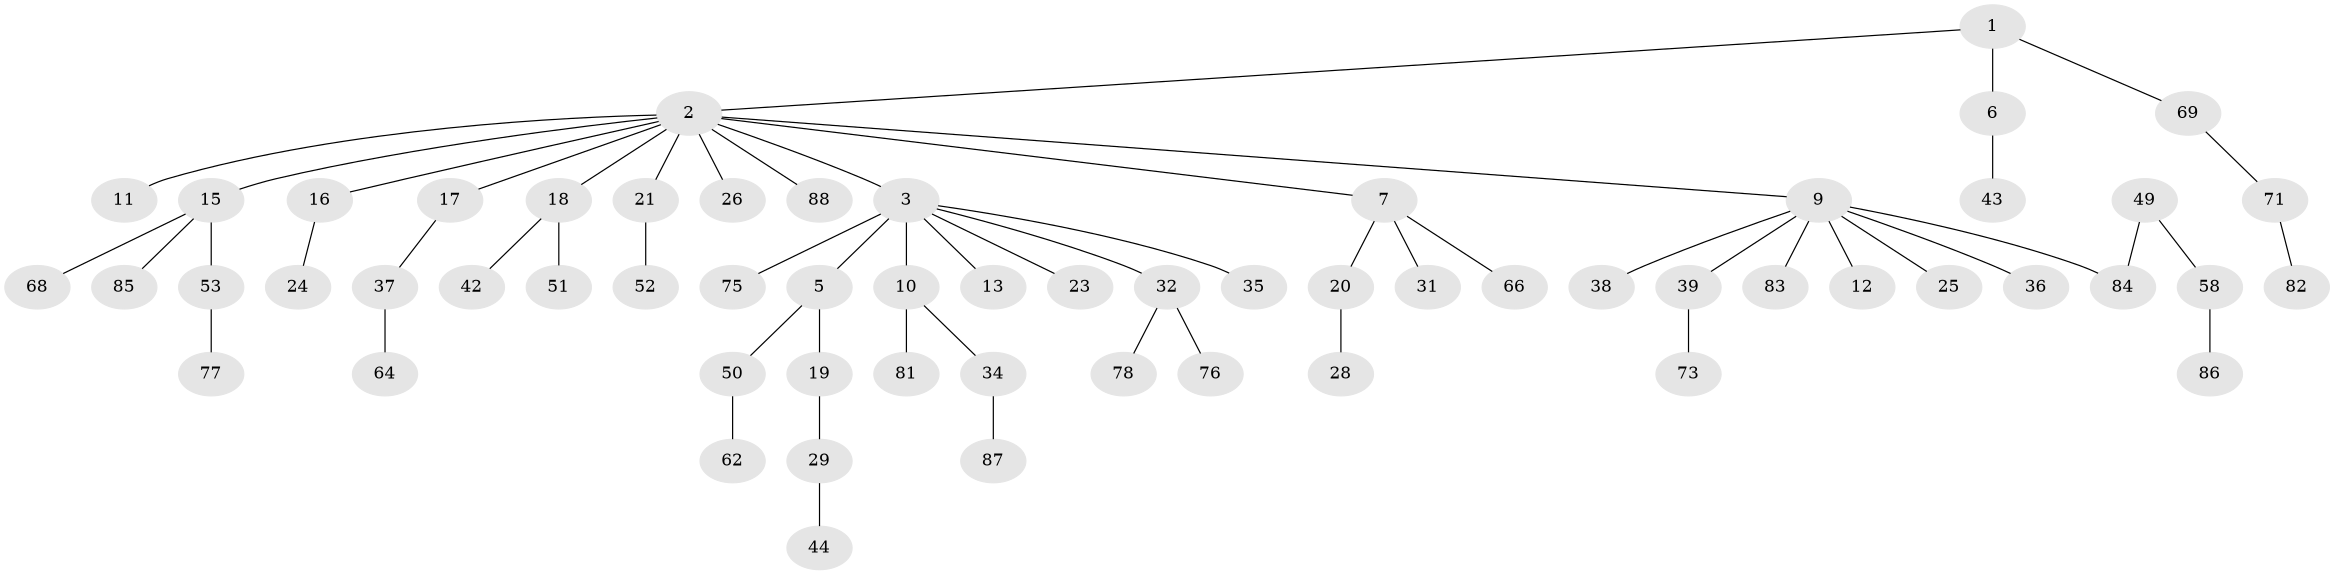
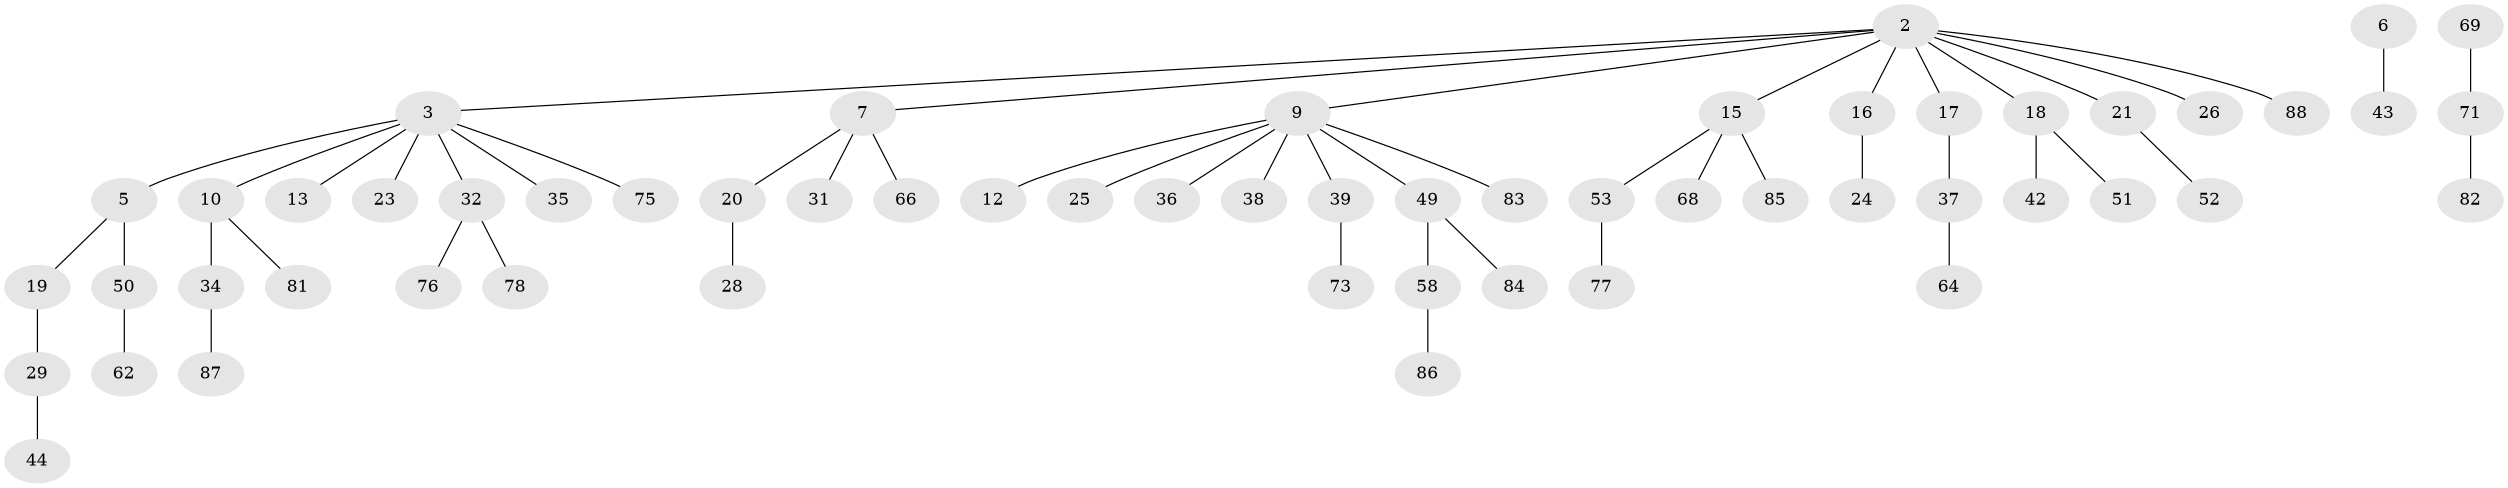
node "1": removed
node "11": removed
edge "9" -- "84": now "9" -- "49"
